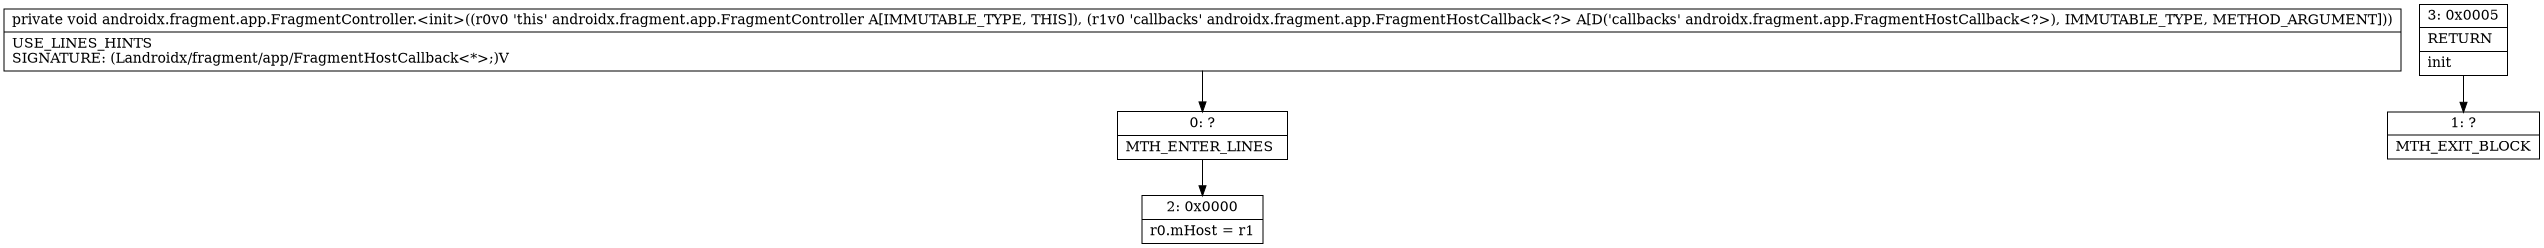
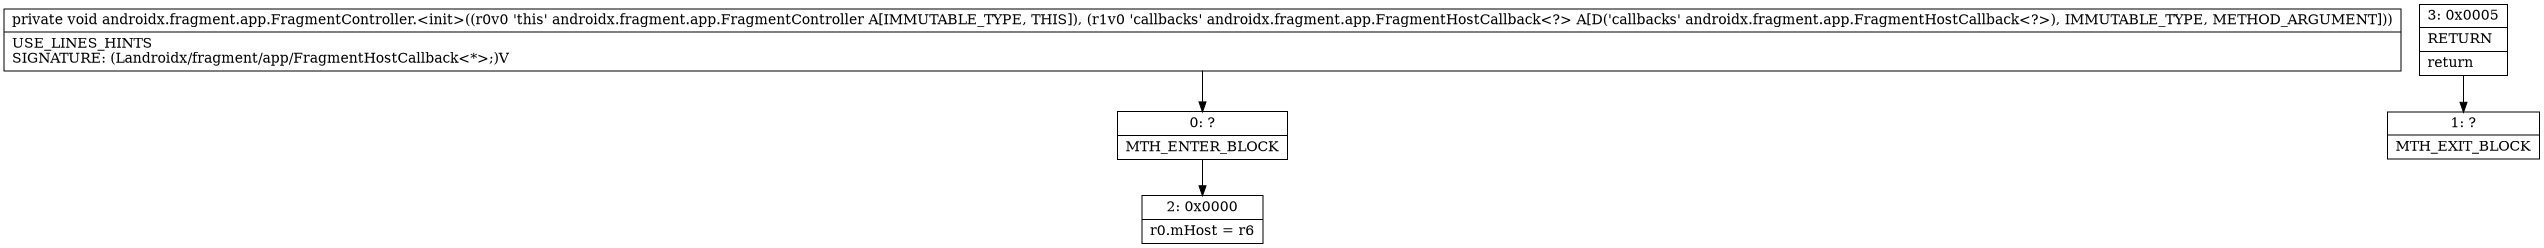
node "3: 0x0005": text "init" -> "return"
node "0: ?": text "MTH_ENTER_LINES" -> "MTH_ENTER_BLOCK"
node "2: 0x0000": text "r0.mHost = r1" -> "r0.mHost = r6"
